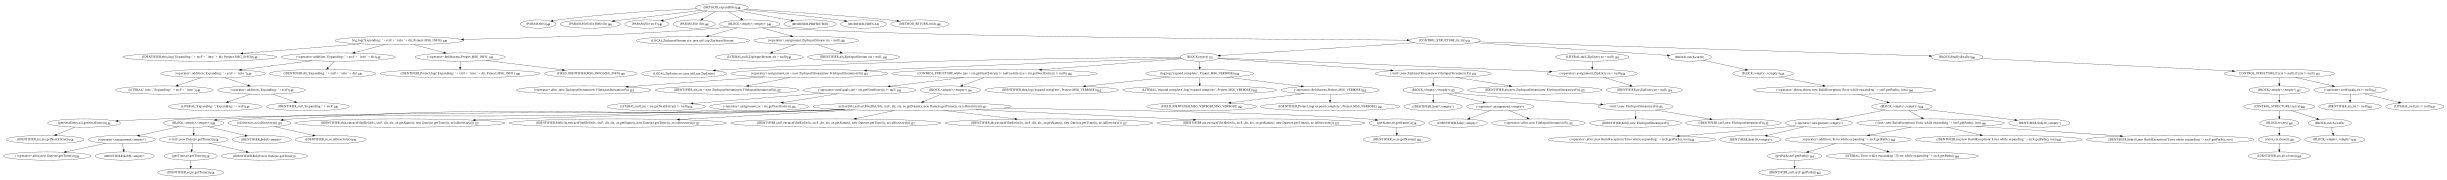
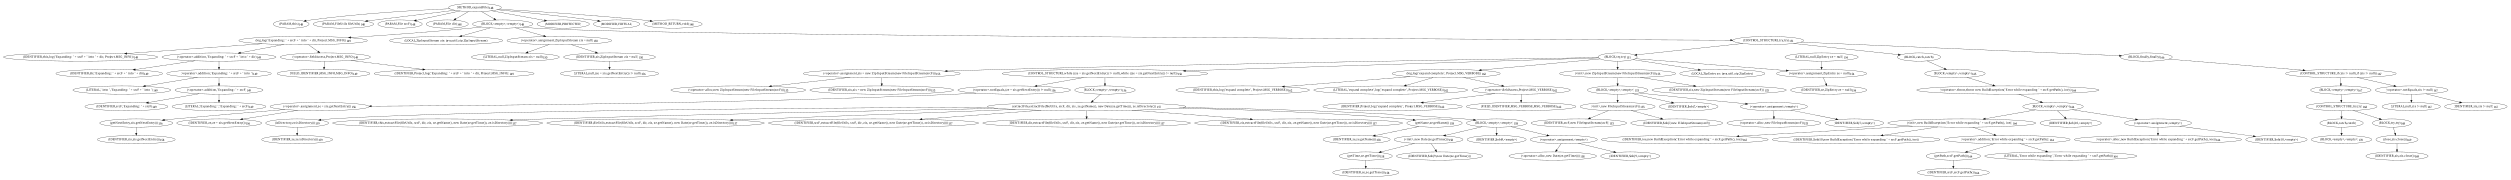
edge "(<operator>.notEquals,(ze = zis.getNextEntry()) != null)" -> "(LITERAL,null,(ze = zis.getNextEntry()) != null)": now "(IDENTIFIER,zis,ZipInputStream zis = null)" -> "(LITERAL,null,(ze = zis.getNextEntry()) != null)"
node "(IDENTIFIER,ze,ze = zis.getNextEntry())": added
